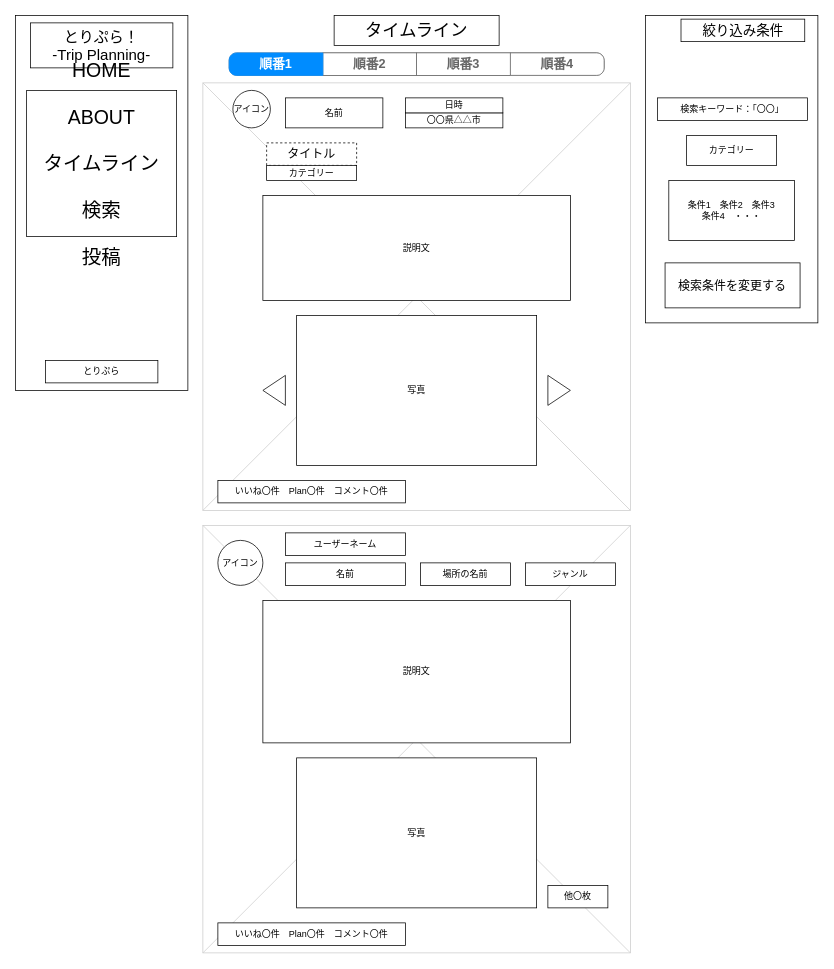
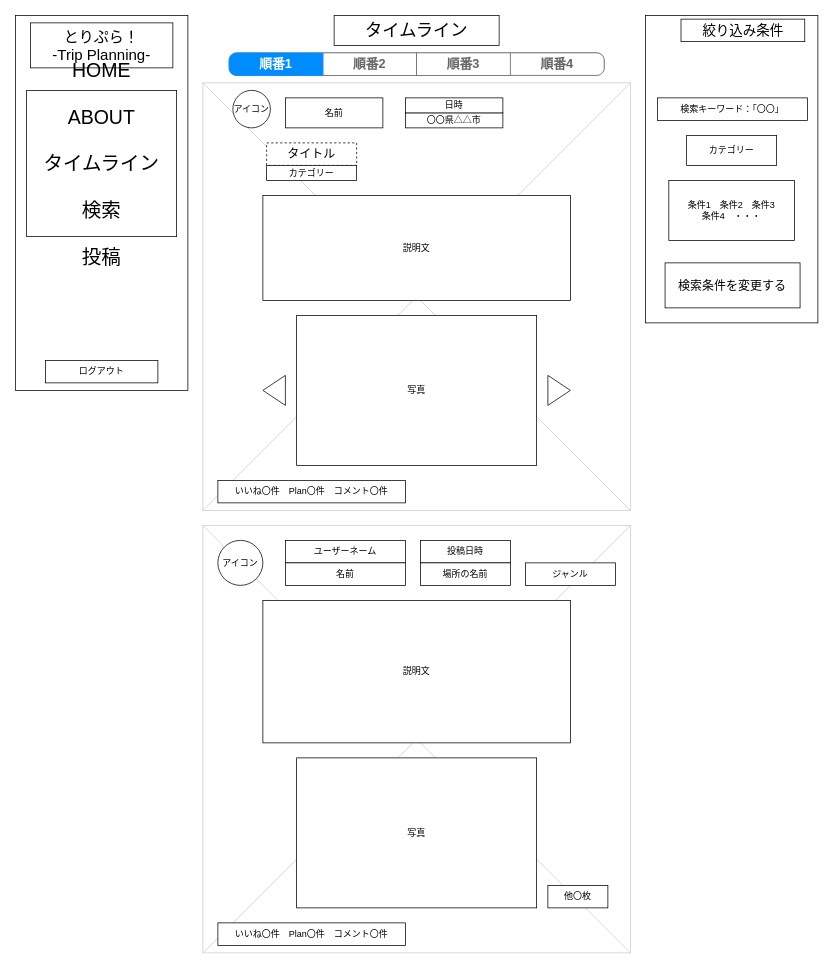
node "とりぷら": label "とりぷら" -> "ログアウト"
node "ユーザーネーム": moved (345, 544) -> (345, 552)
node "投稿日時": added
